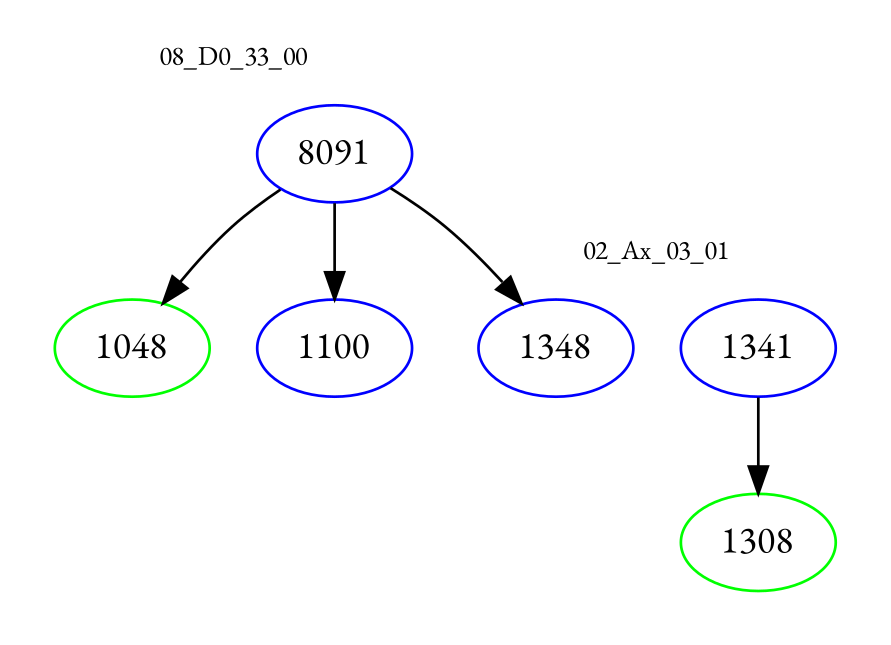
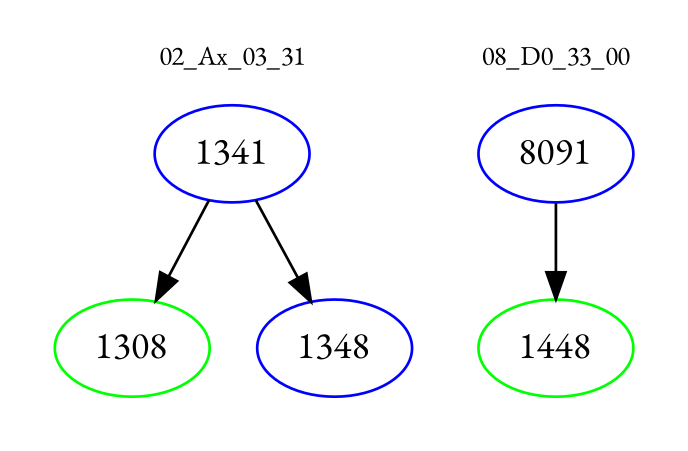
cluster "02_Ax_03_01": label "02_Ax_03_01" -> "02_Ax_03_31"
edge "8091" -> "1348": now "1341" -> "1348"
node "1048": label "1048" -> "1448"
node "1100": removed
